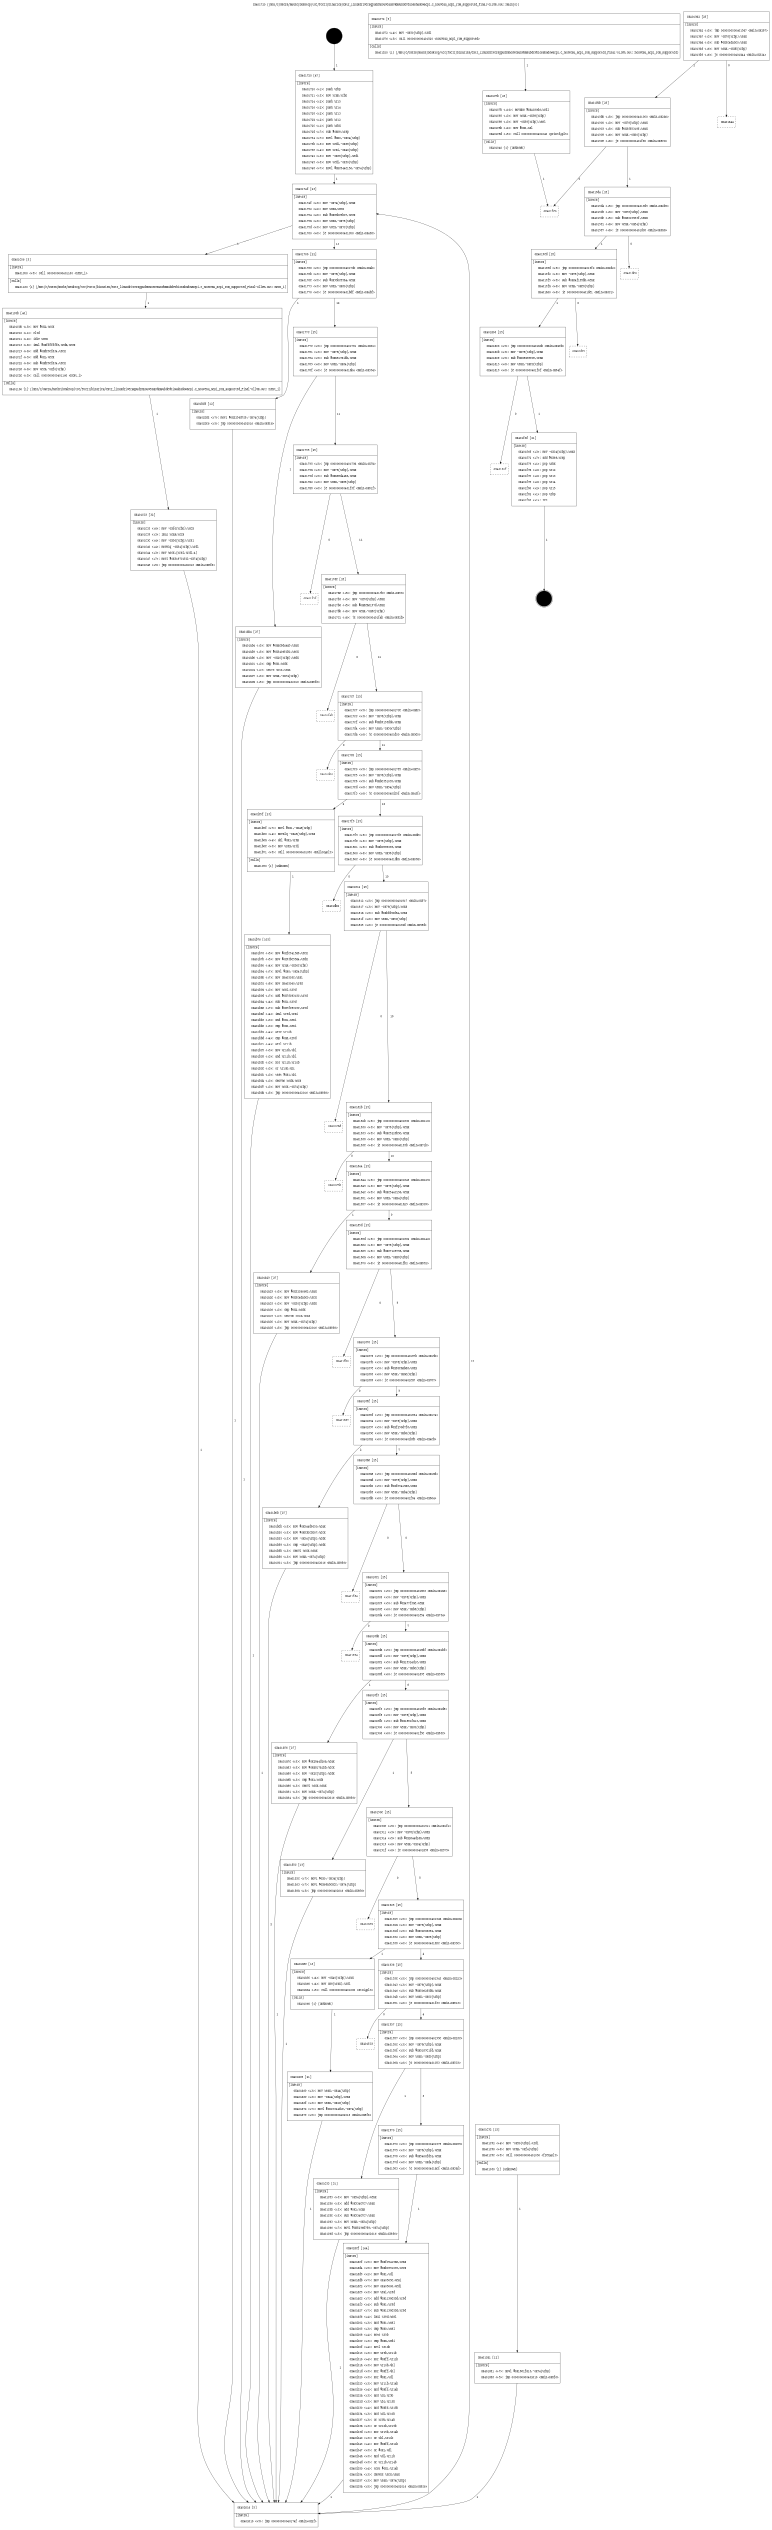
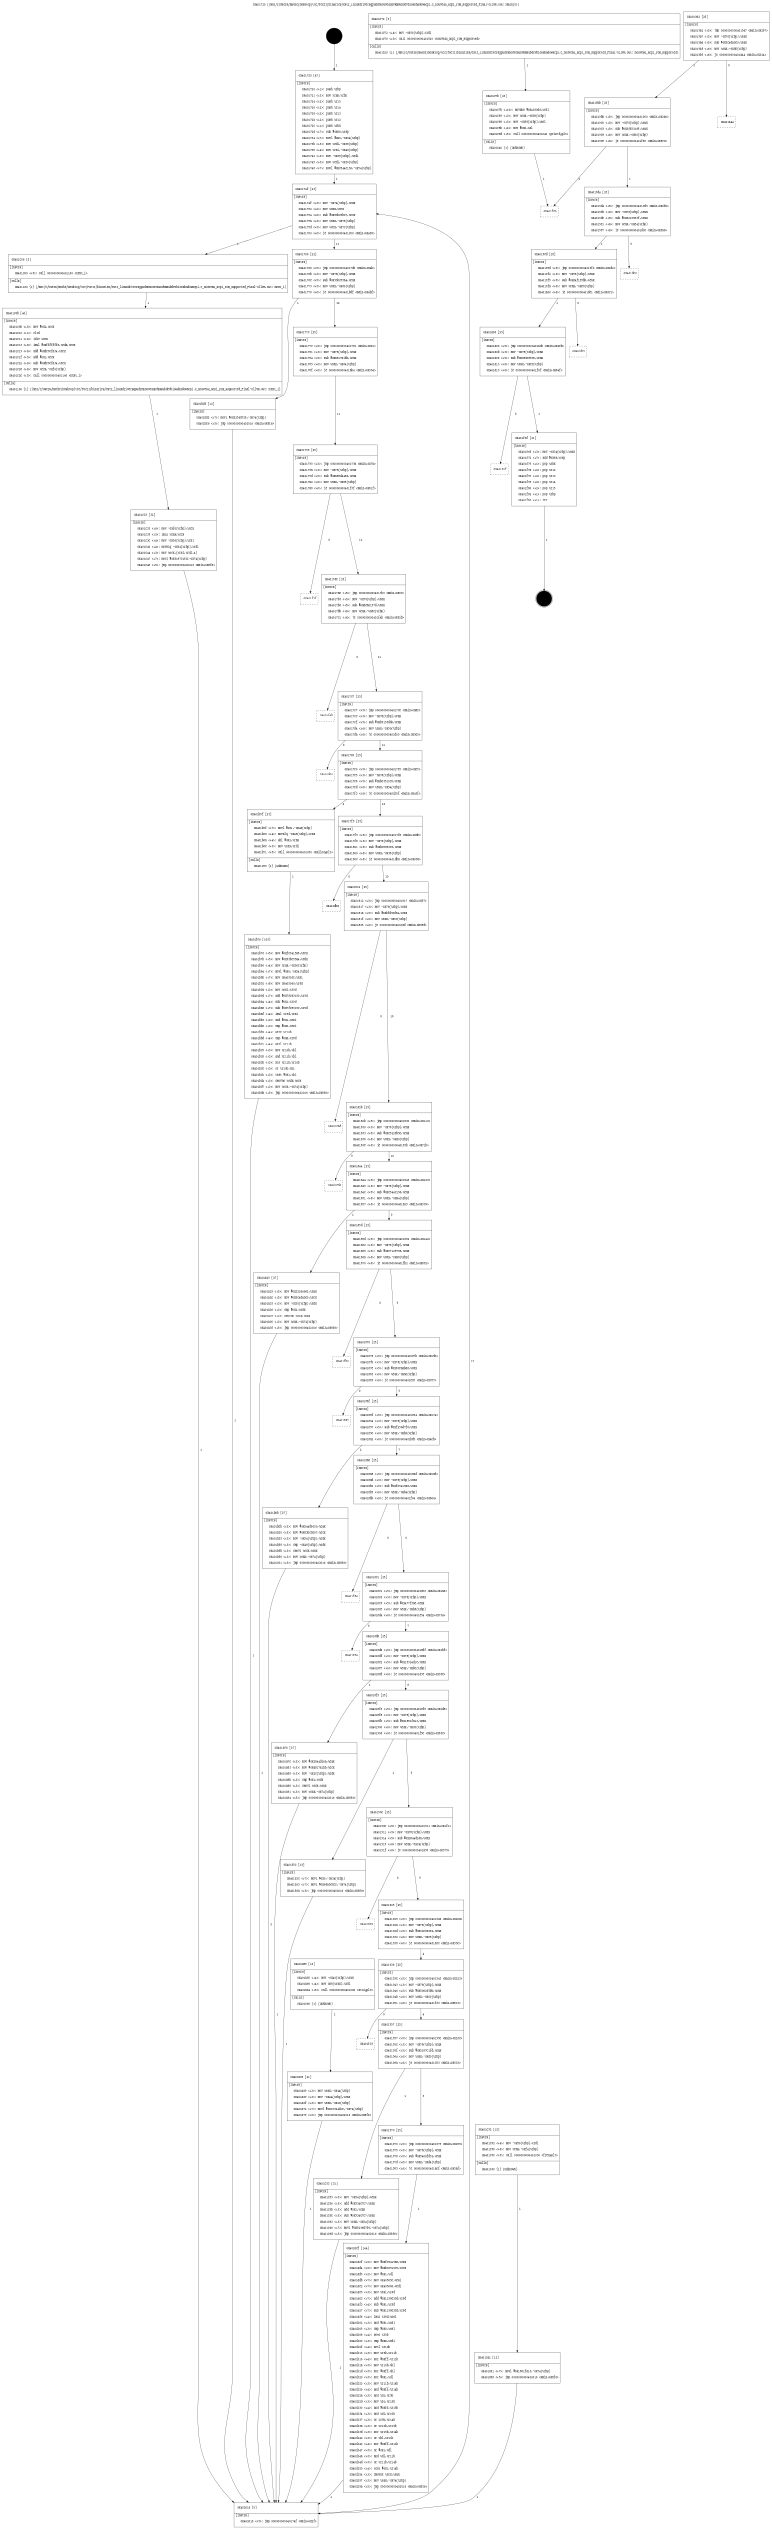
node "0x401ab4 [27]": removed
edge "0x401925 [25]" -> "0x401a5c [13]": removed, label "1"
